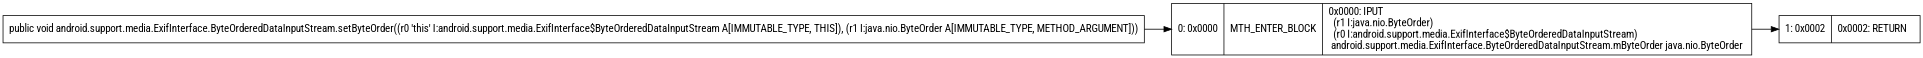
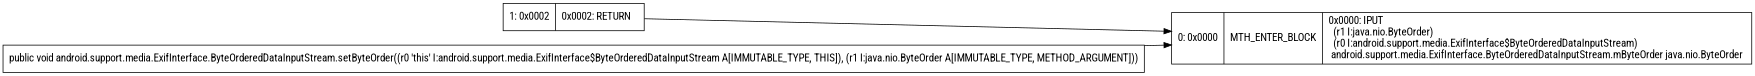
edge "0: 0x0000" -> "1: 0x0002": reversed
